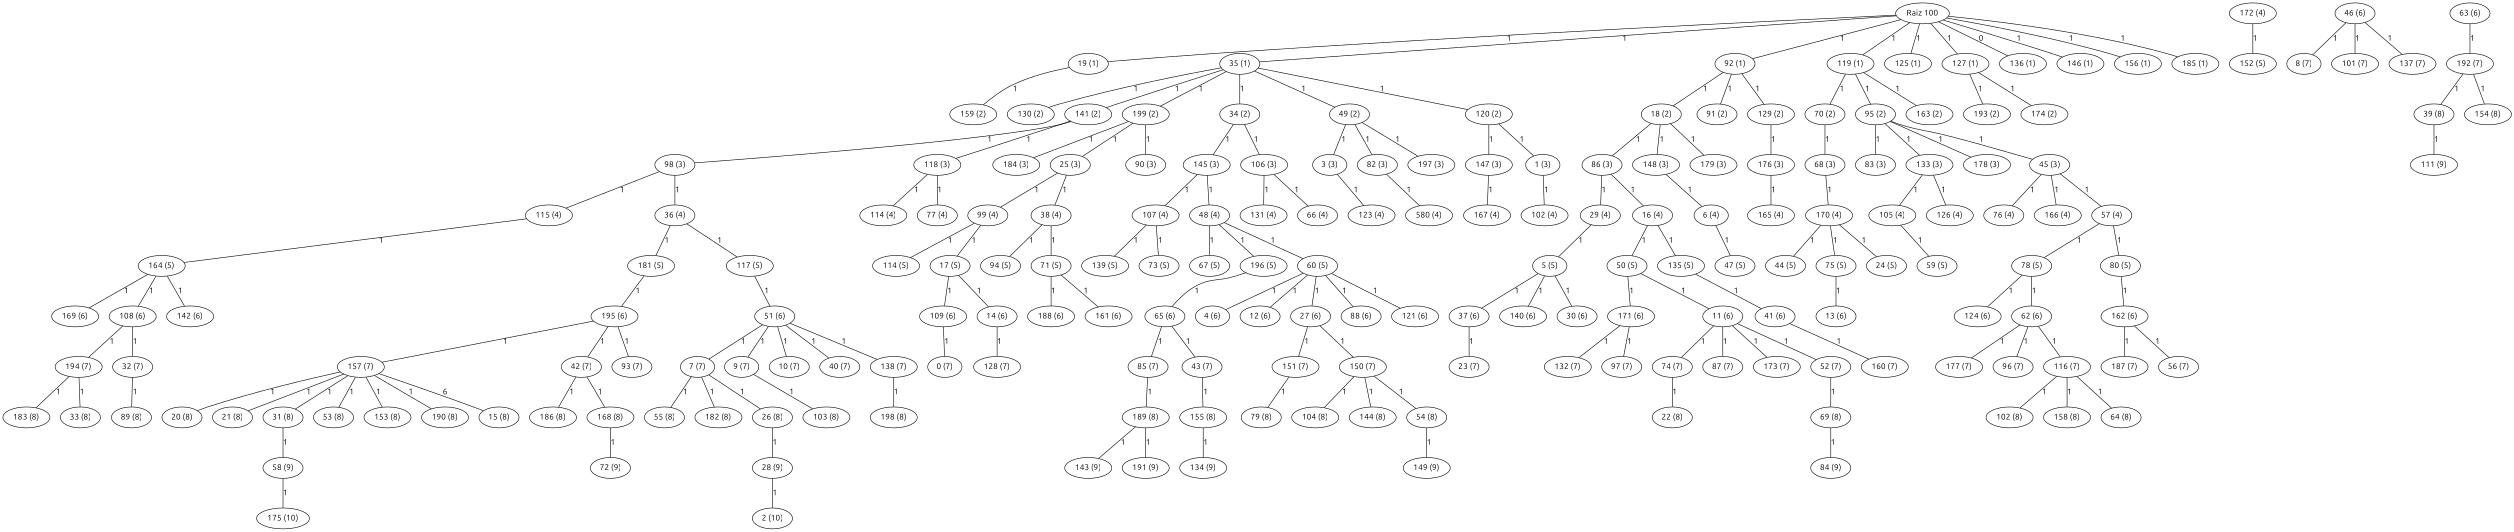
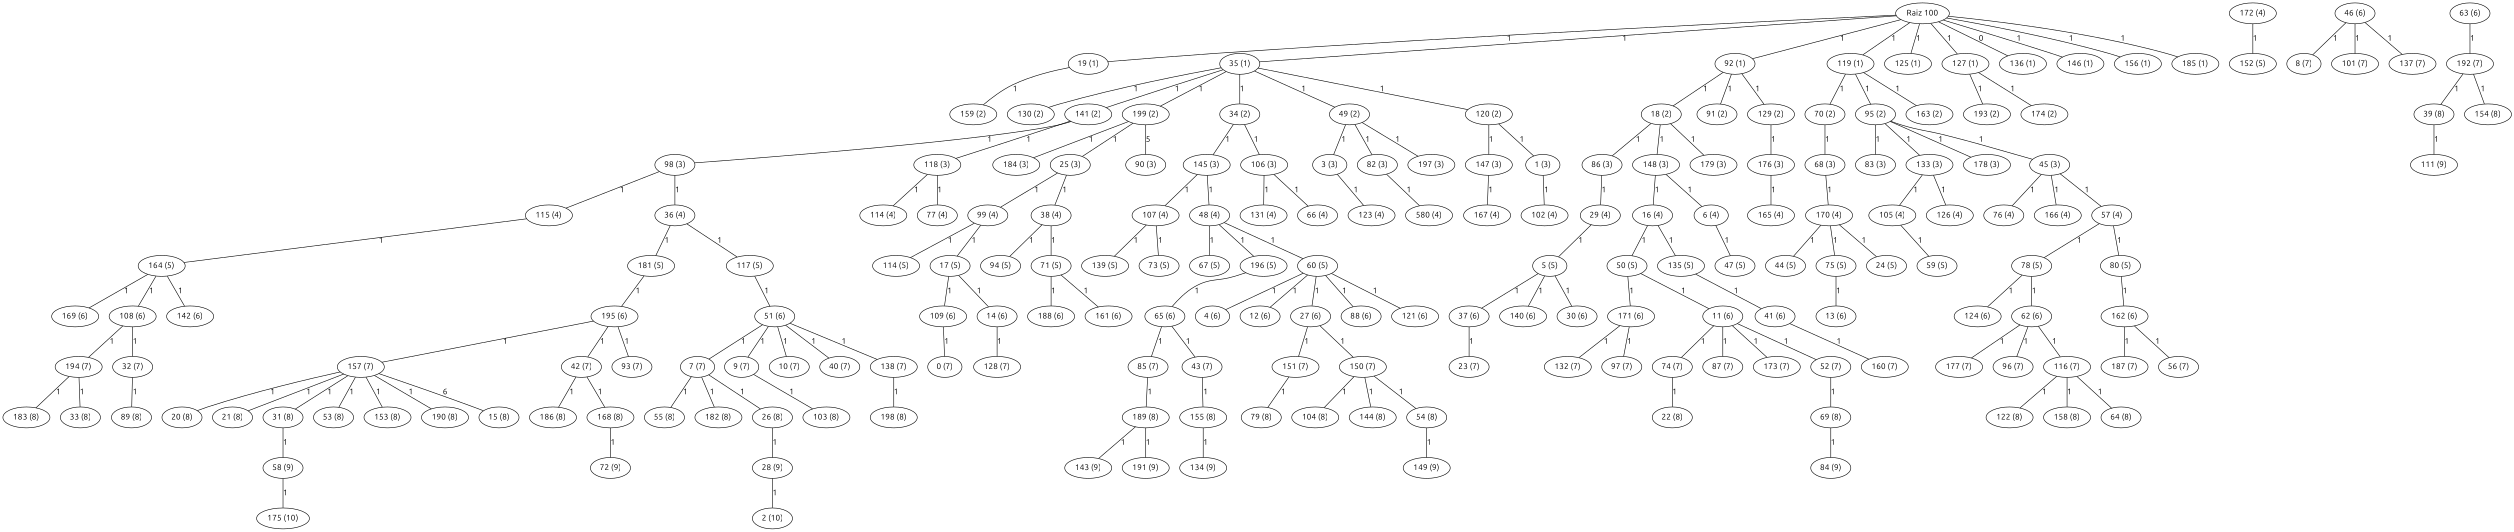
edge "199 (2)" -- "90 (3)": label "1" -> "5"
edge "86 (3)" -- "16 (4)": now "148 (3)" -- "16 (4)"
node "102 (8)": label "102 (8)" -> "122 (8)"
